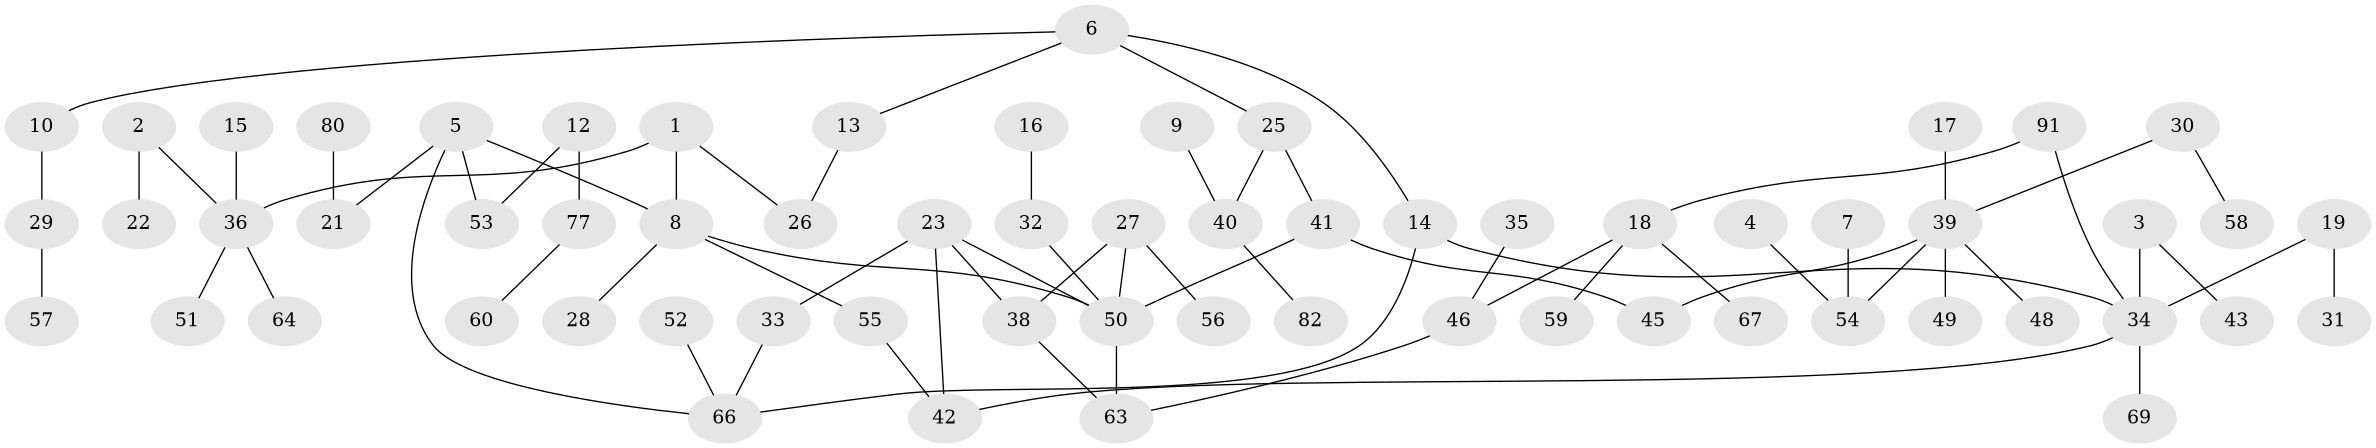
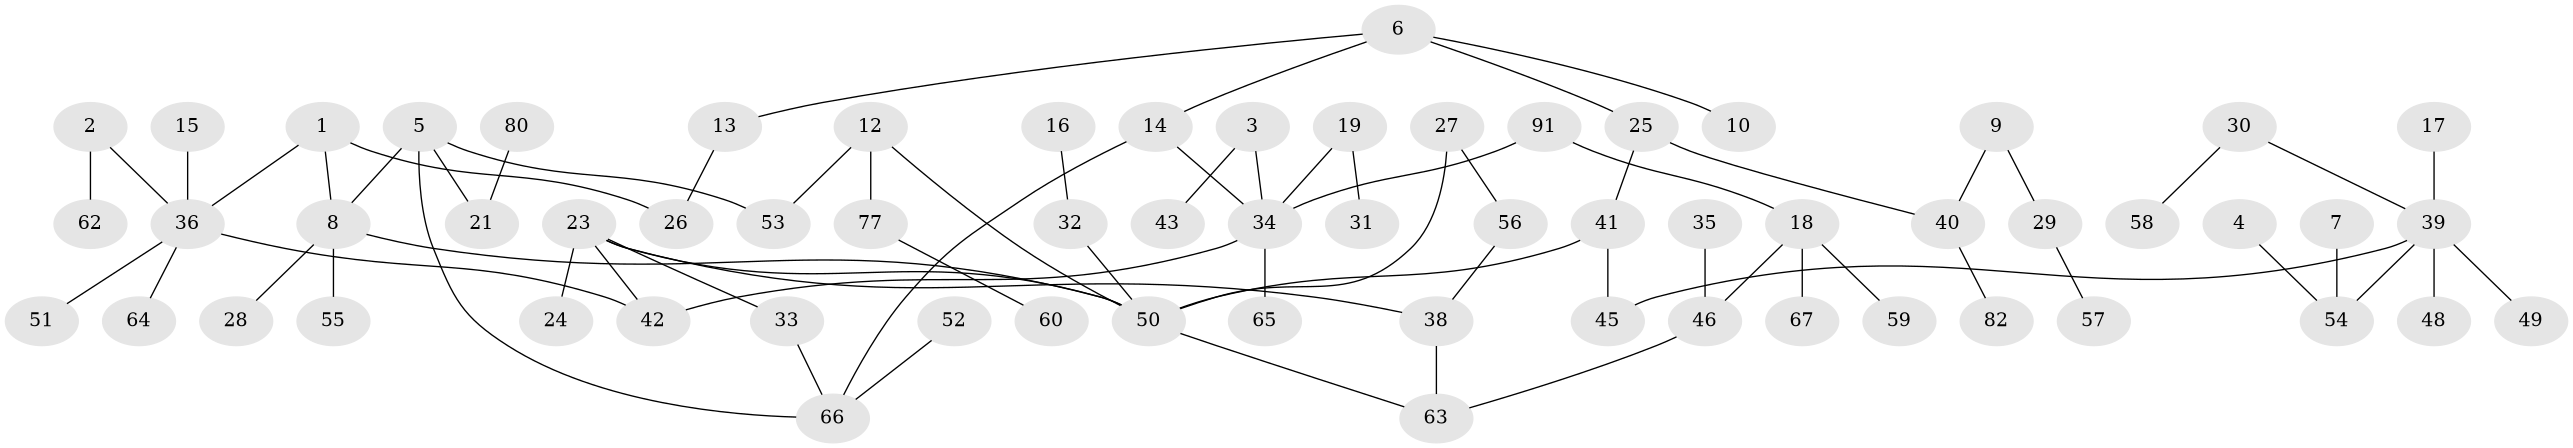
edge "10" -- "29": now "9" -- "29"
node "22": label "22" -> "62"
edge "12" -- "50": added
edge "27" -- "38": now "56" -- "38"
node "24": added
edge "55" -- "42": now "36" -- "42"
node "69": label "69" -> "65"
